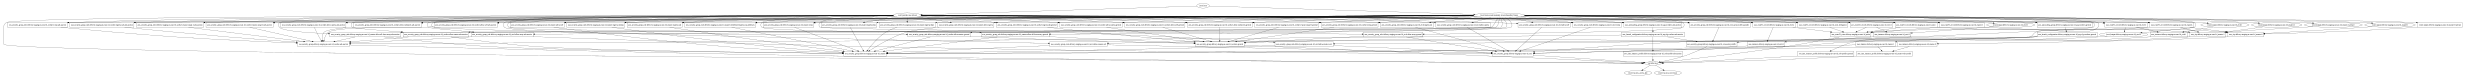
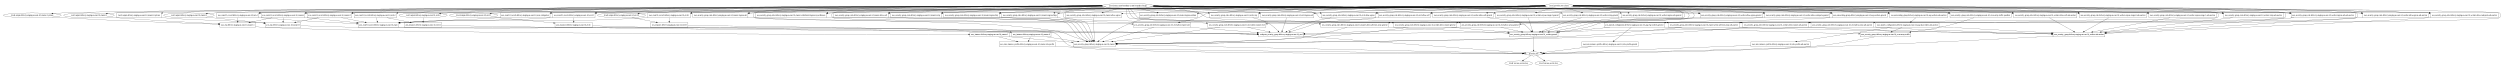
node "[root] root": removed
edge "[root] provider.aws (close)" -> "aws_route53_record.delivery-staging-us-east-1d_etcd-2": removed
edge "aws_route53_record.delivery-staging-us-east-1d_etcd-0" -> "[root] output.delivery-staging-us-east-1d_etcd-2": now "aws_route53_record.delivery-staging-us-east-1d_etcd-0" -> "aws_route53_zone.delivery-staging-us-east-1d_main"
edge "[root] provider.aws (close)" -> "provider.aws": now "aws_security_group.delivery-staging-us-east-1d_master" -> "provider.aws"
node "aws_security_group.delivery-staging-us-east-1d_etcd": label "aws_security_group.delivery-staging-us-east-1d_etcd" -> "nodeports_security_group.delivery-staging-us-east-1d_etcd"
